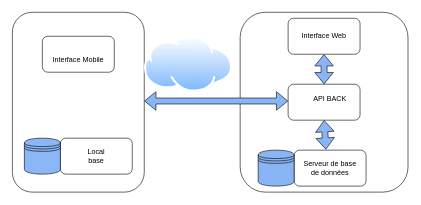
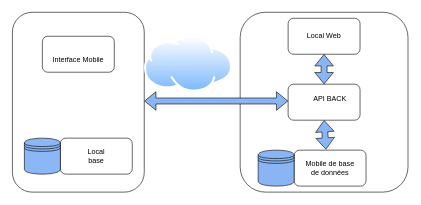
node "Interface Web": label "Interface Web" -> "Local Web"
node "Serveur de base de données": label "Serveur de base de données" -> "Mobile de base de données"
